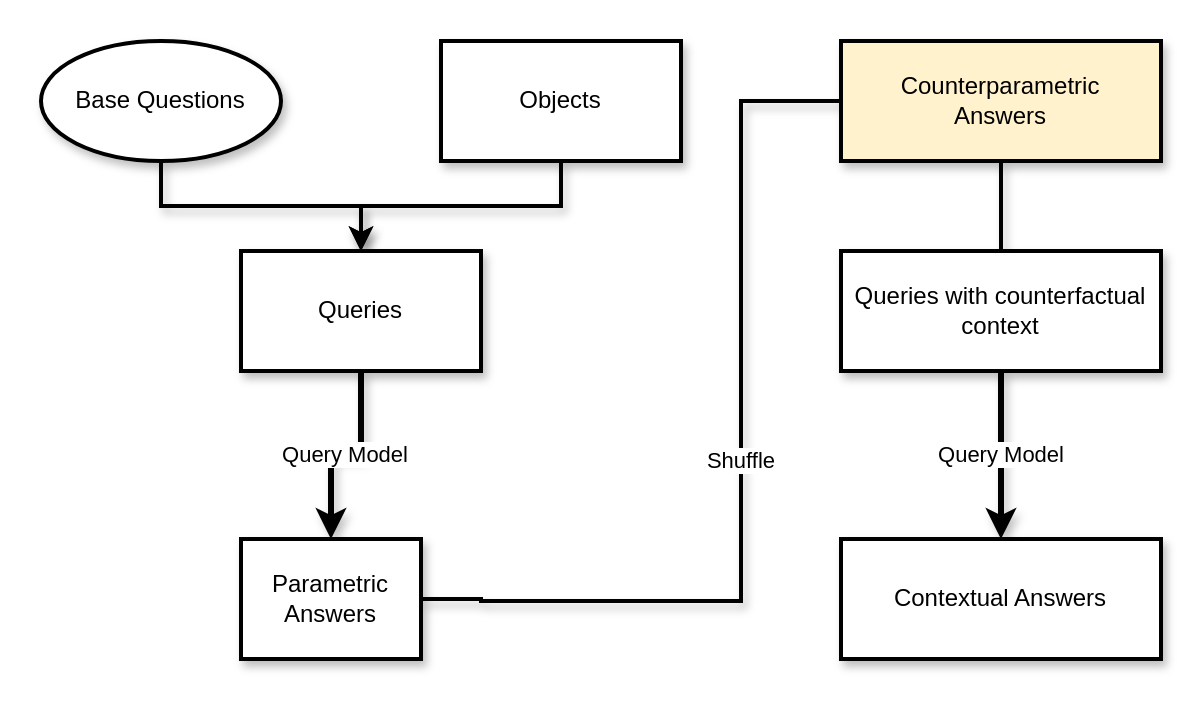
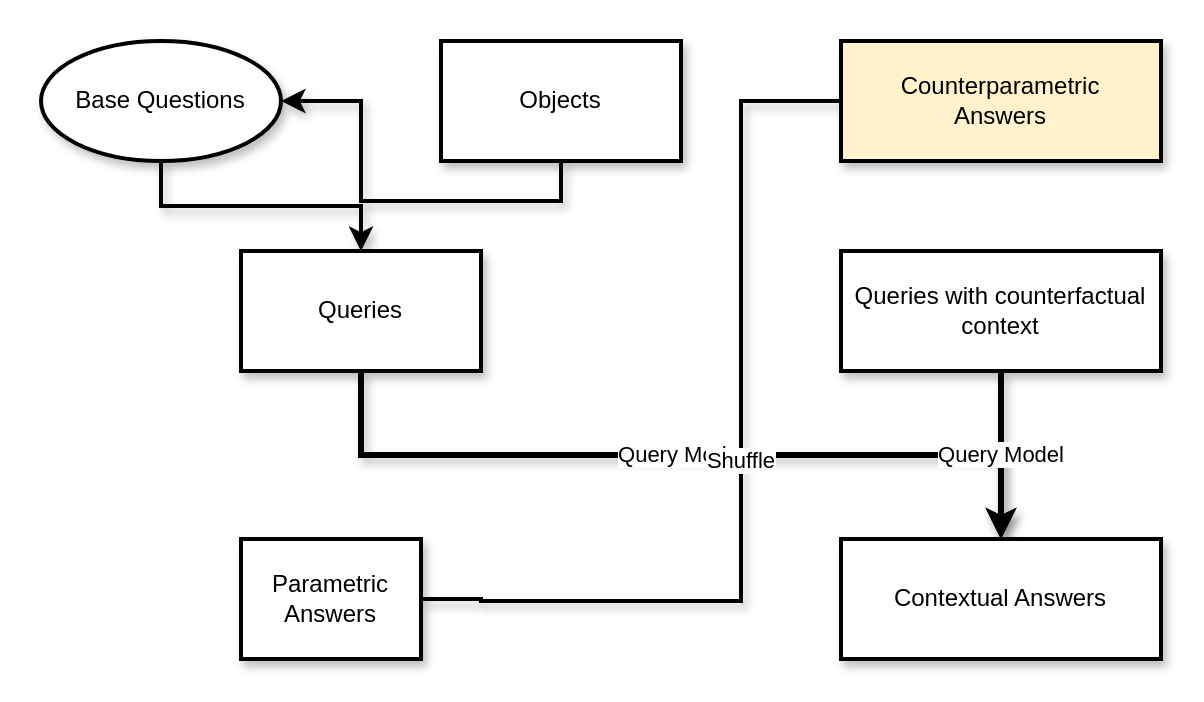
edge "Counterparametric Answers" -- "Queries with counterfactual context": removed
edge "Objects" -> "Queries": now "Objects" -> "Base Questions"
edge "Queries" -> "Parametric Answers": now "Queries" -> "Contextual Answers"
